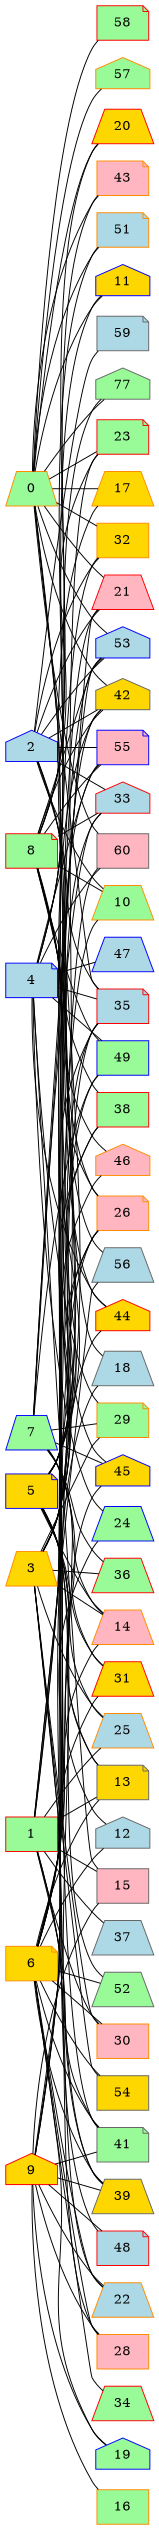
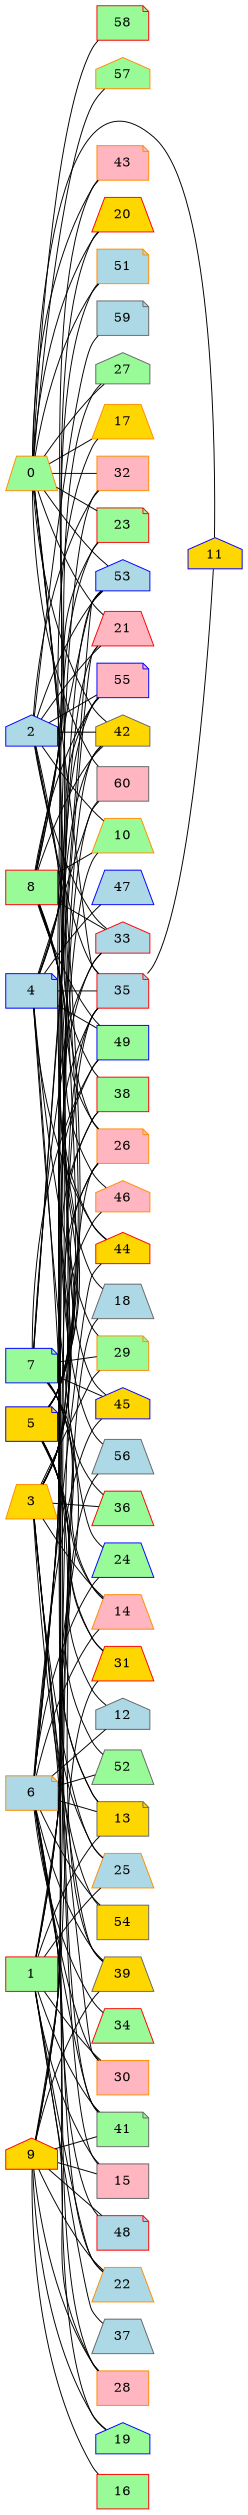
node "77": label "77" -> "27"
node "32": fillcolor gold -> lightpink
edge "11" -- "4": now "11" -- "35"
node "8": shape note -> box
node "7": shape trapezium -> note
node "6": fillcolor gold -> lightblue
node "16": color darkorange -> red
